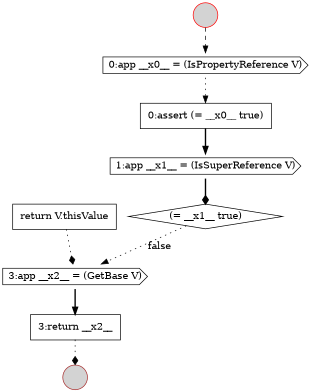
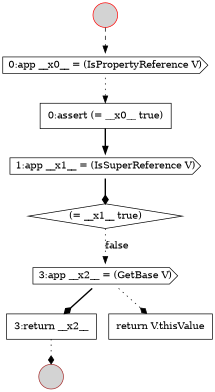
edge "return V.thisValue" -> "3:app __x2__ = (GetBase V)": reversed
edge "3:app __x2__ = (GetBase V)" -> "3:return __x2__": arrowhead normal -> diamond
